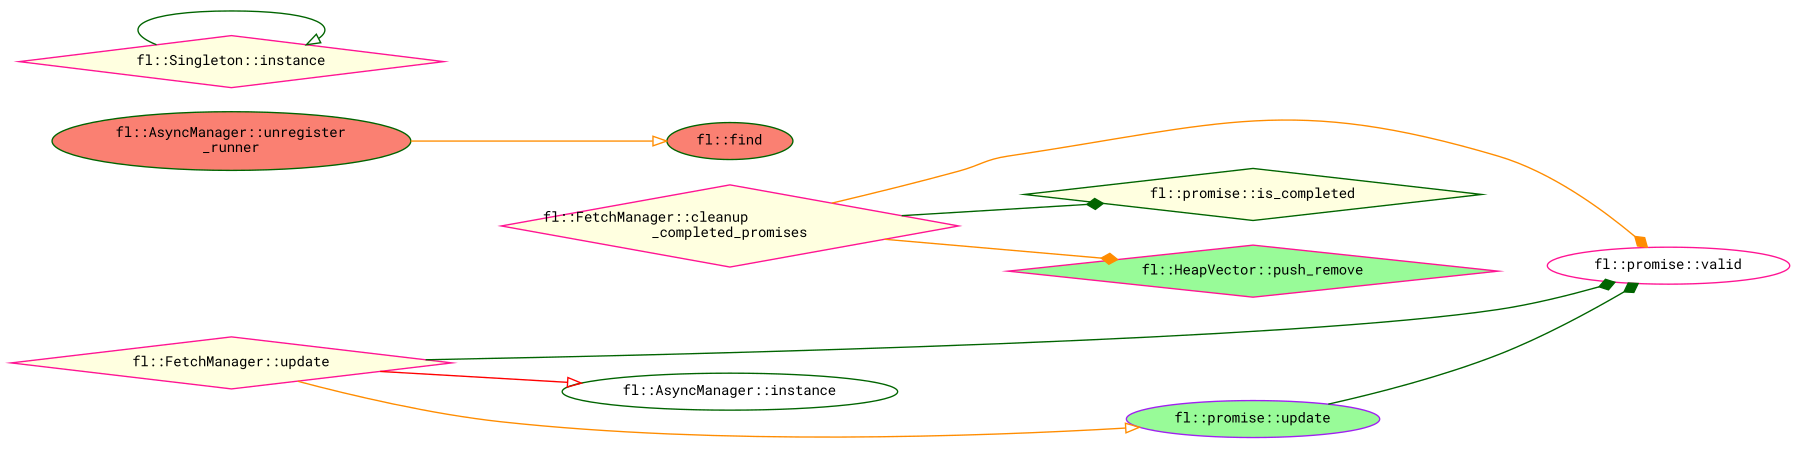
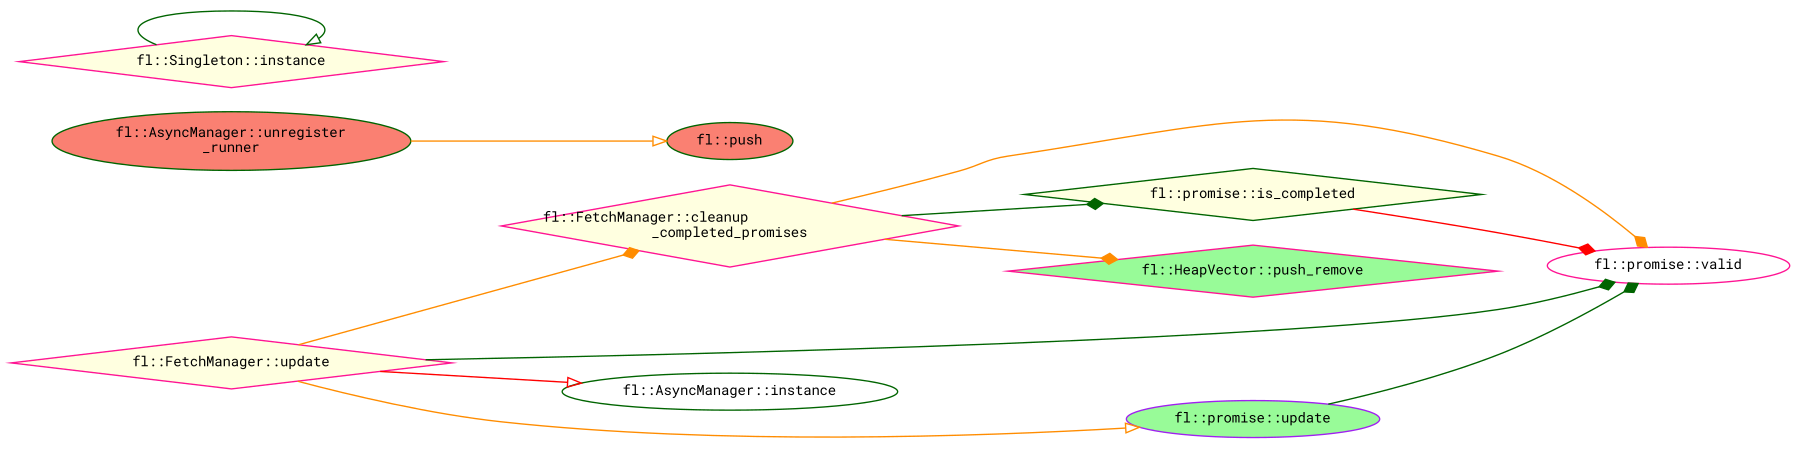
node "fl::find": label "fl::find" -> "fl::push"
edge "fl::promise::is_completed" -> "fl::promise::valid": added
edge "fl::FetchManager::update" -> "fl::FetchManager::cleanup _completed_promises": added
